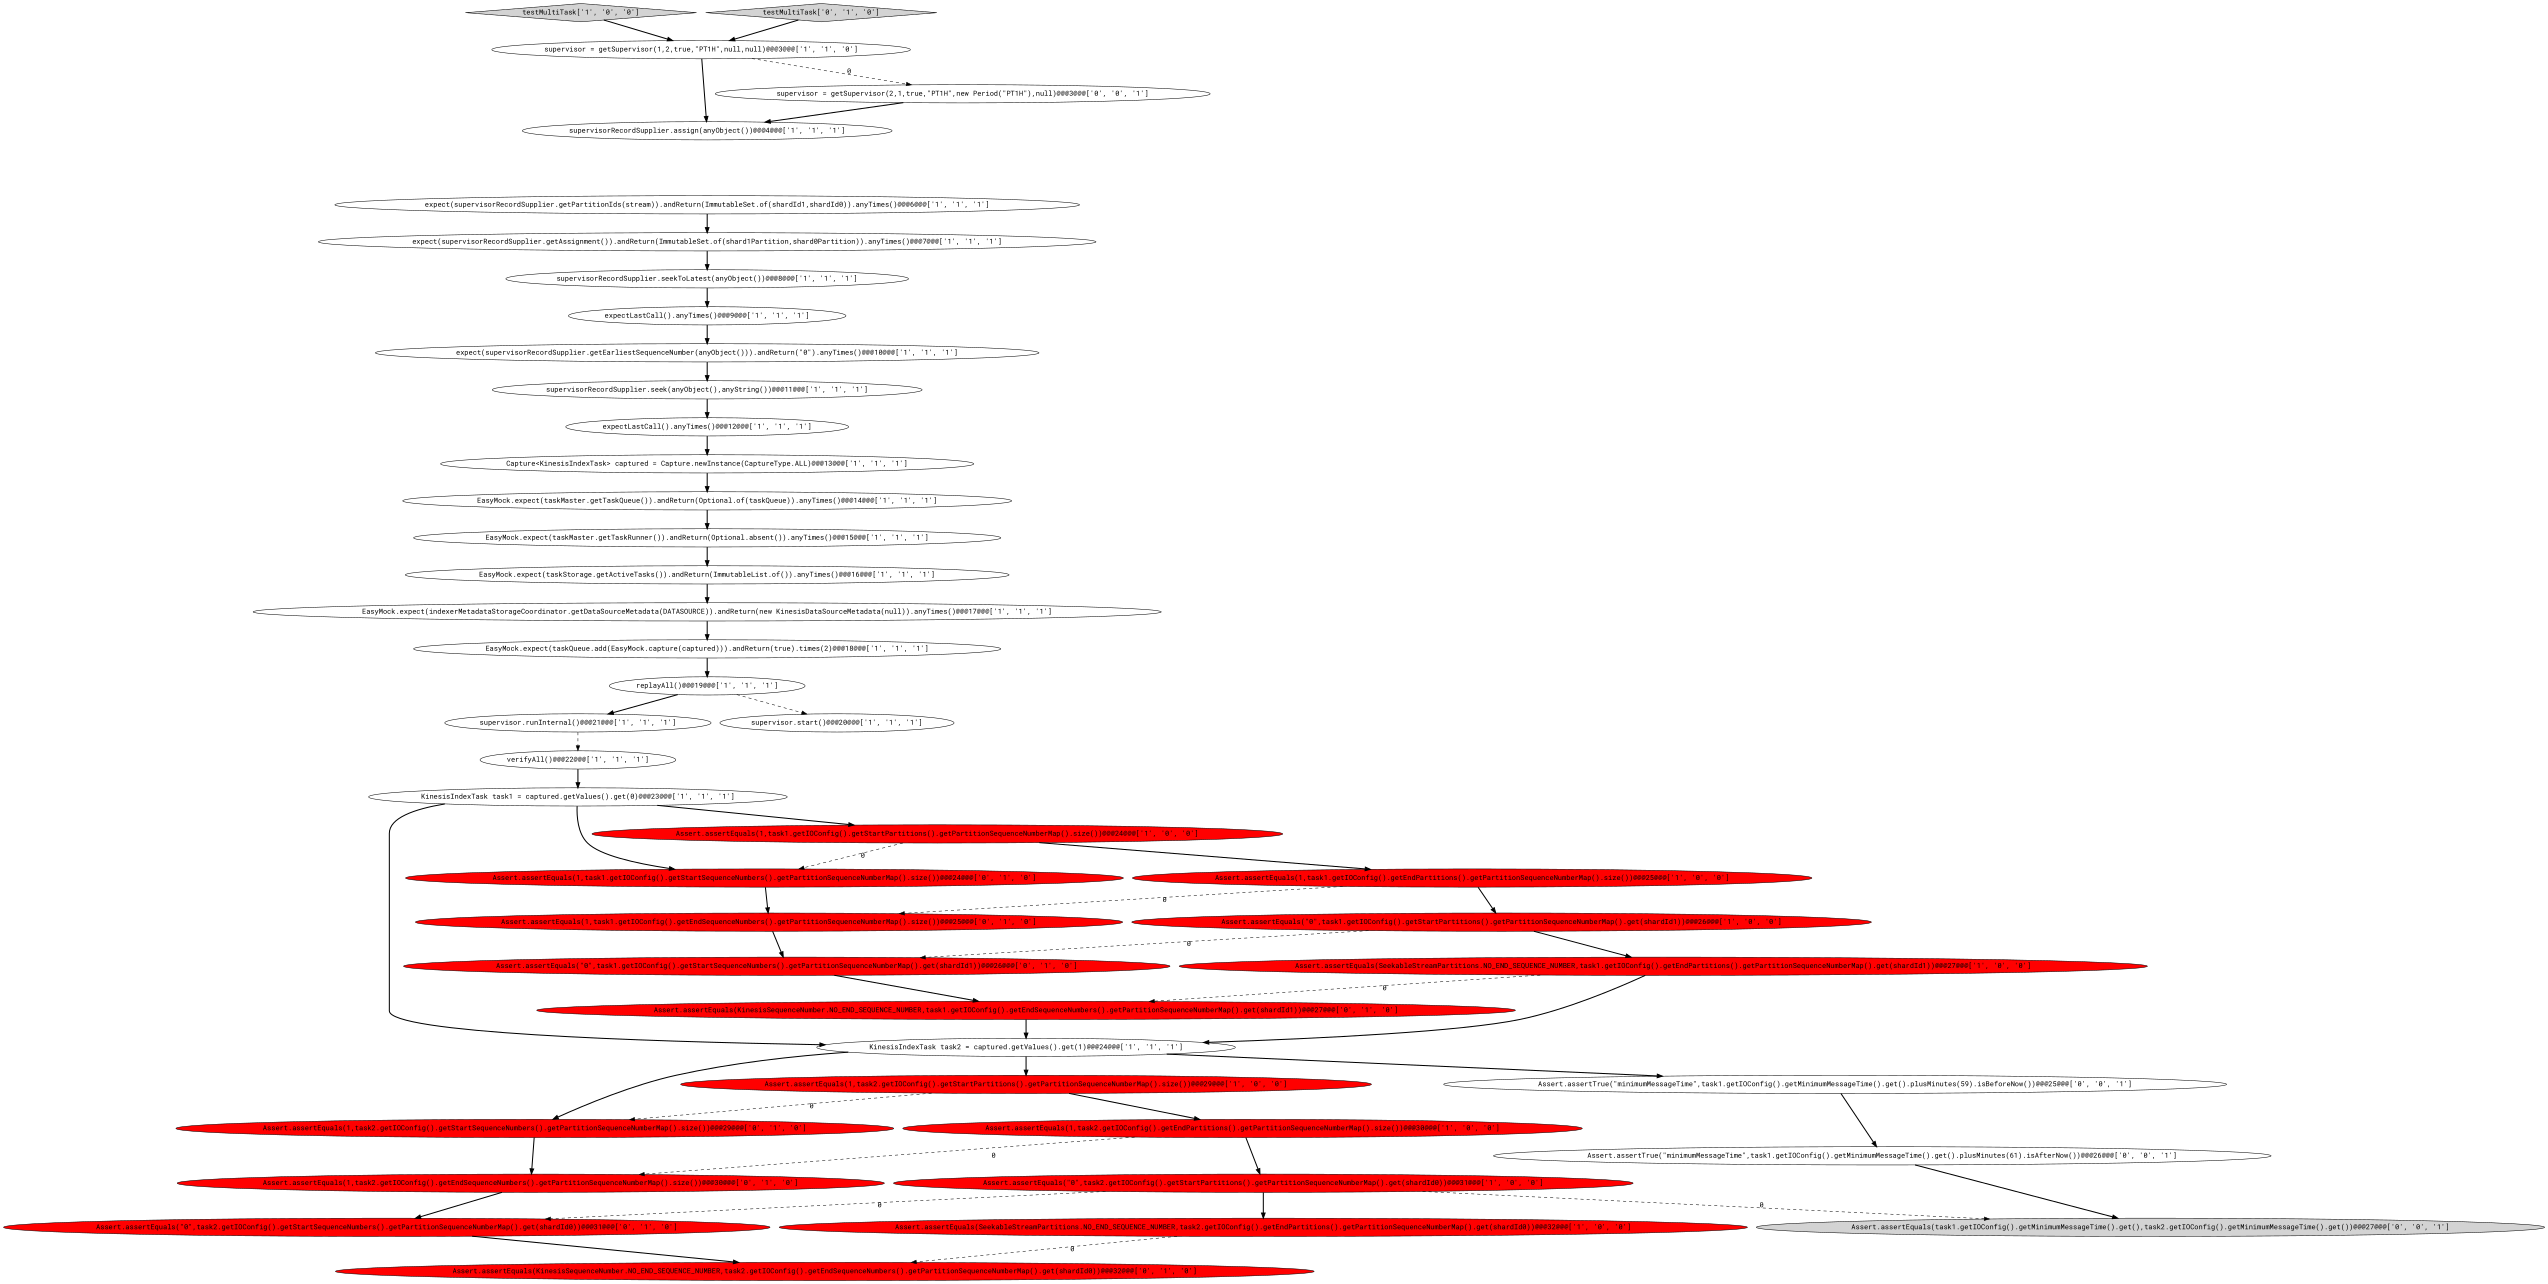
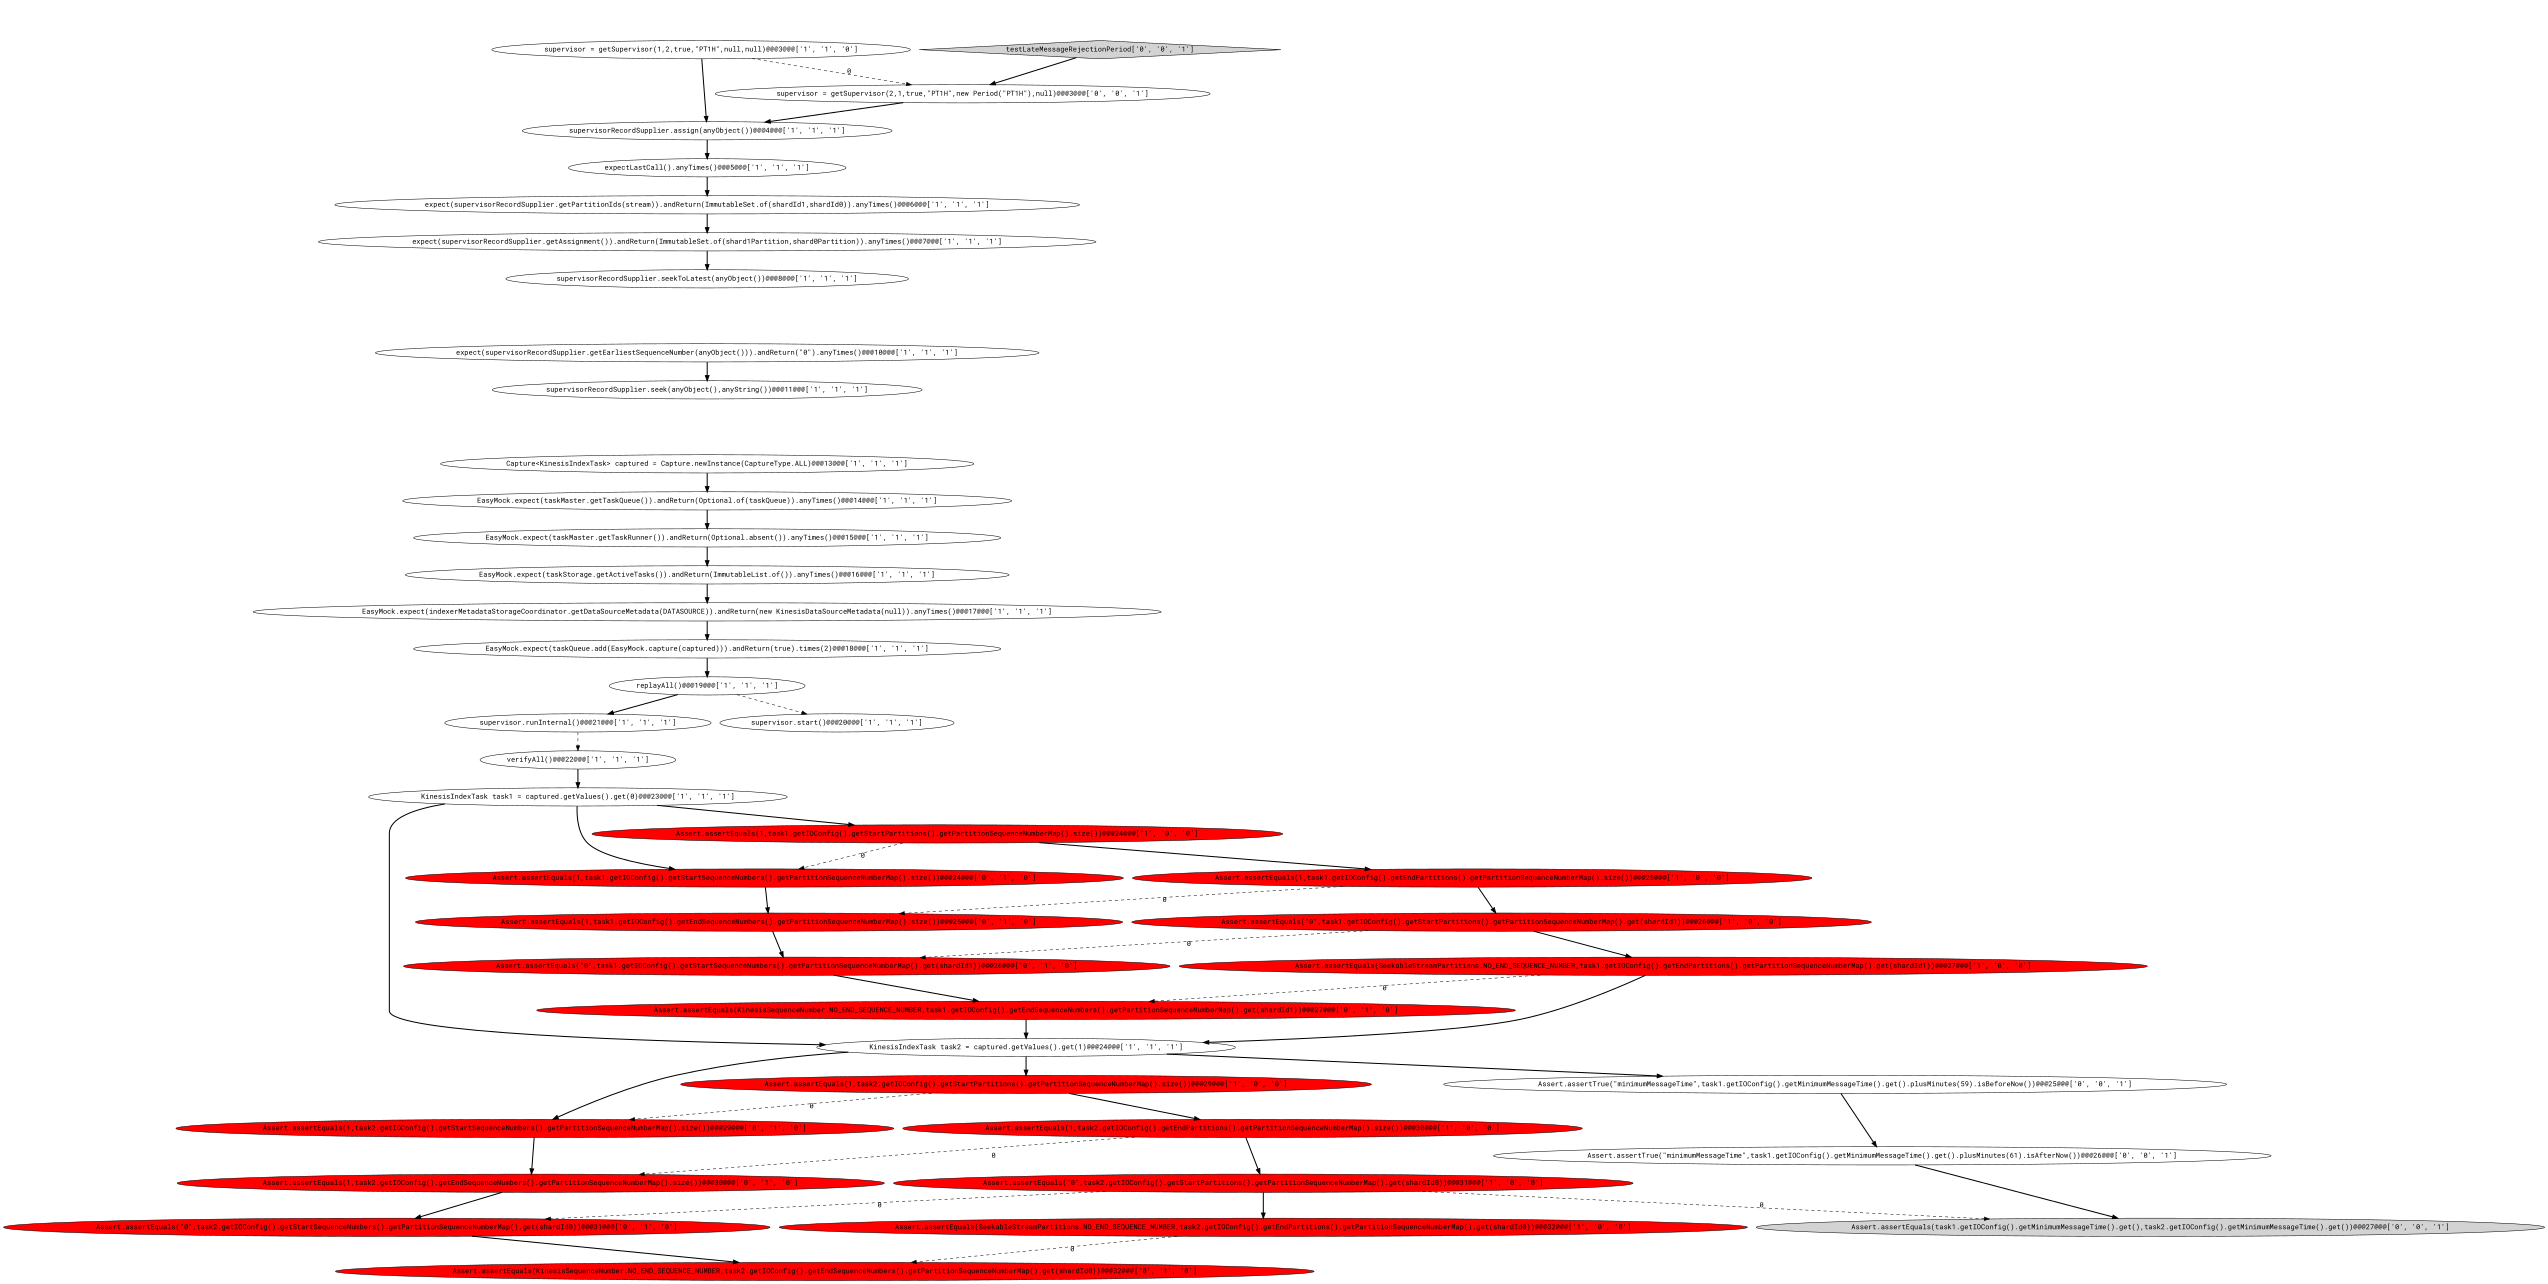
node "testMultiTask['1', '0', '0']": removed
node "testMultiTask['0', '1', '0']": removed
node "testLateMessageRejectionPeriod['0', '0', '1']": added
node "expectLastCall().anyTimes()@@@5@@@['1', '1', '1']": added
node "expectLastCall().anyTimes()@@@9@@@['1', '1', '1']": removed
node "expectLastCall().anyTimes()@@@12@@@['1', '1', '1']": removed
